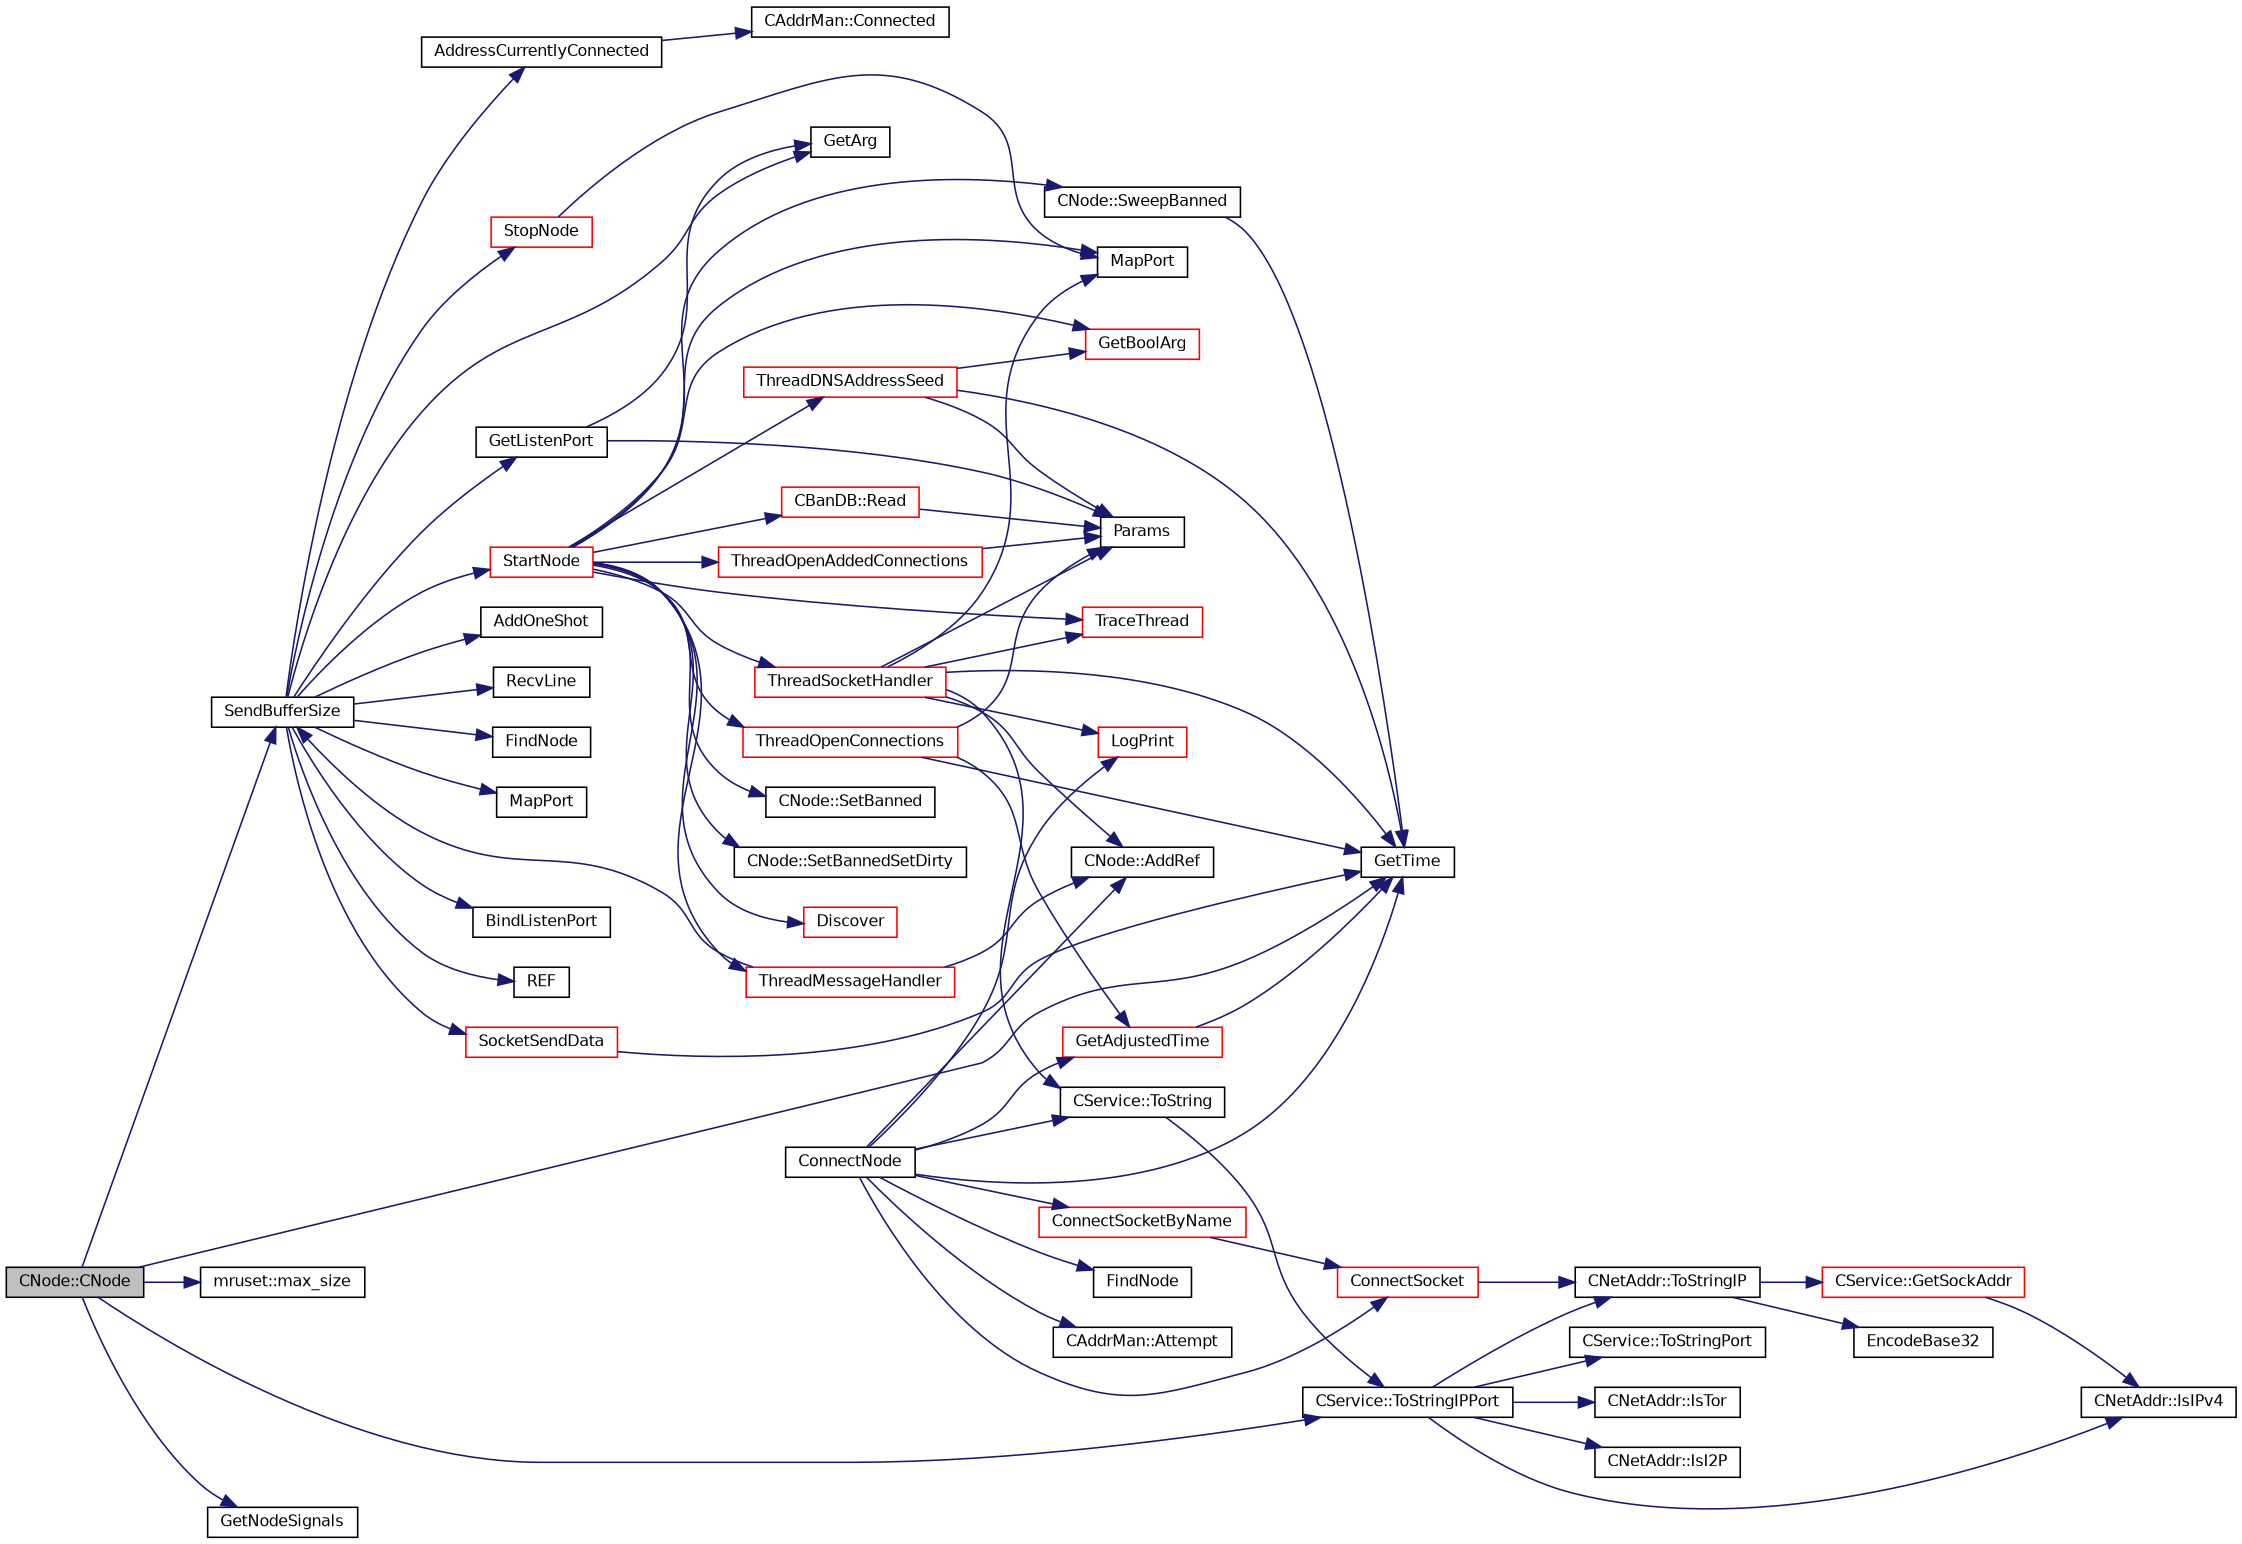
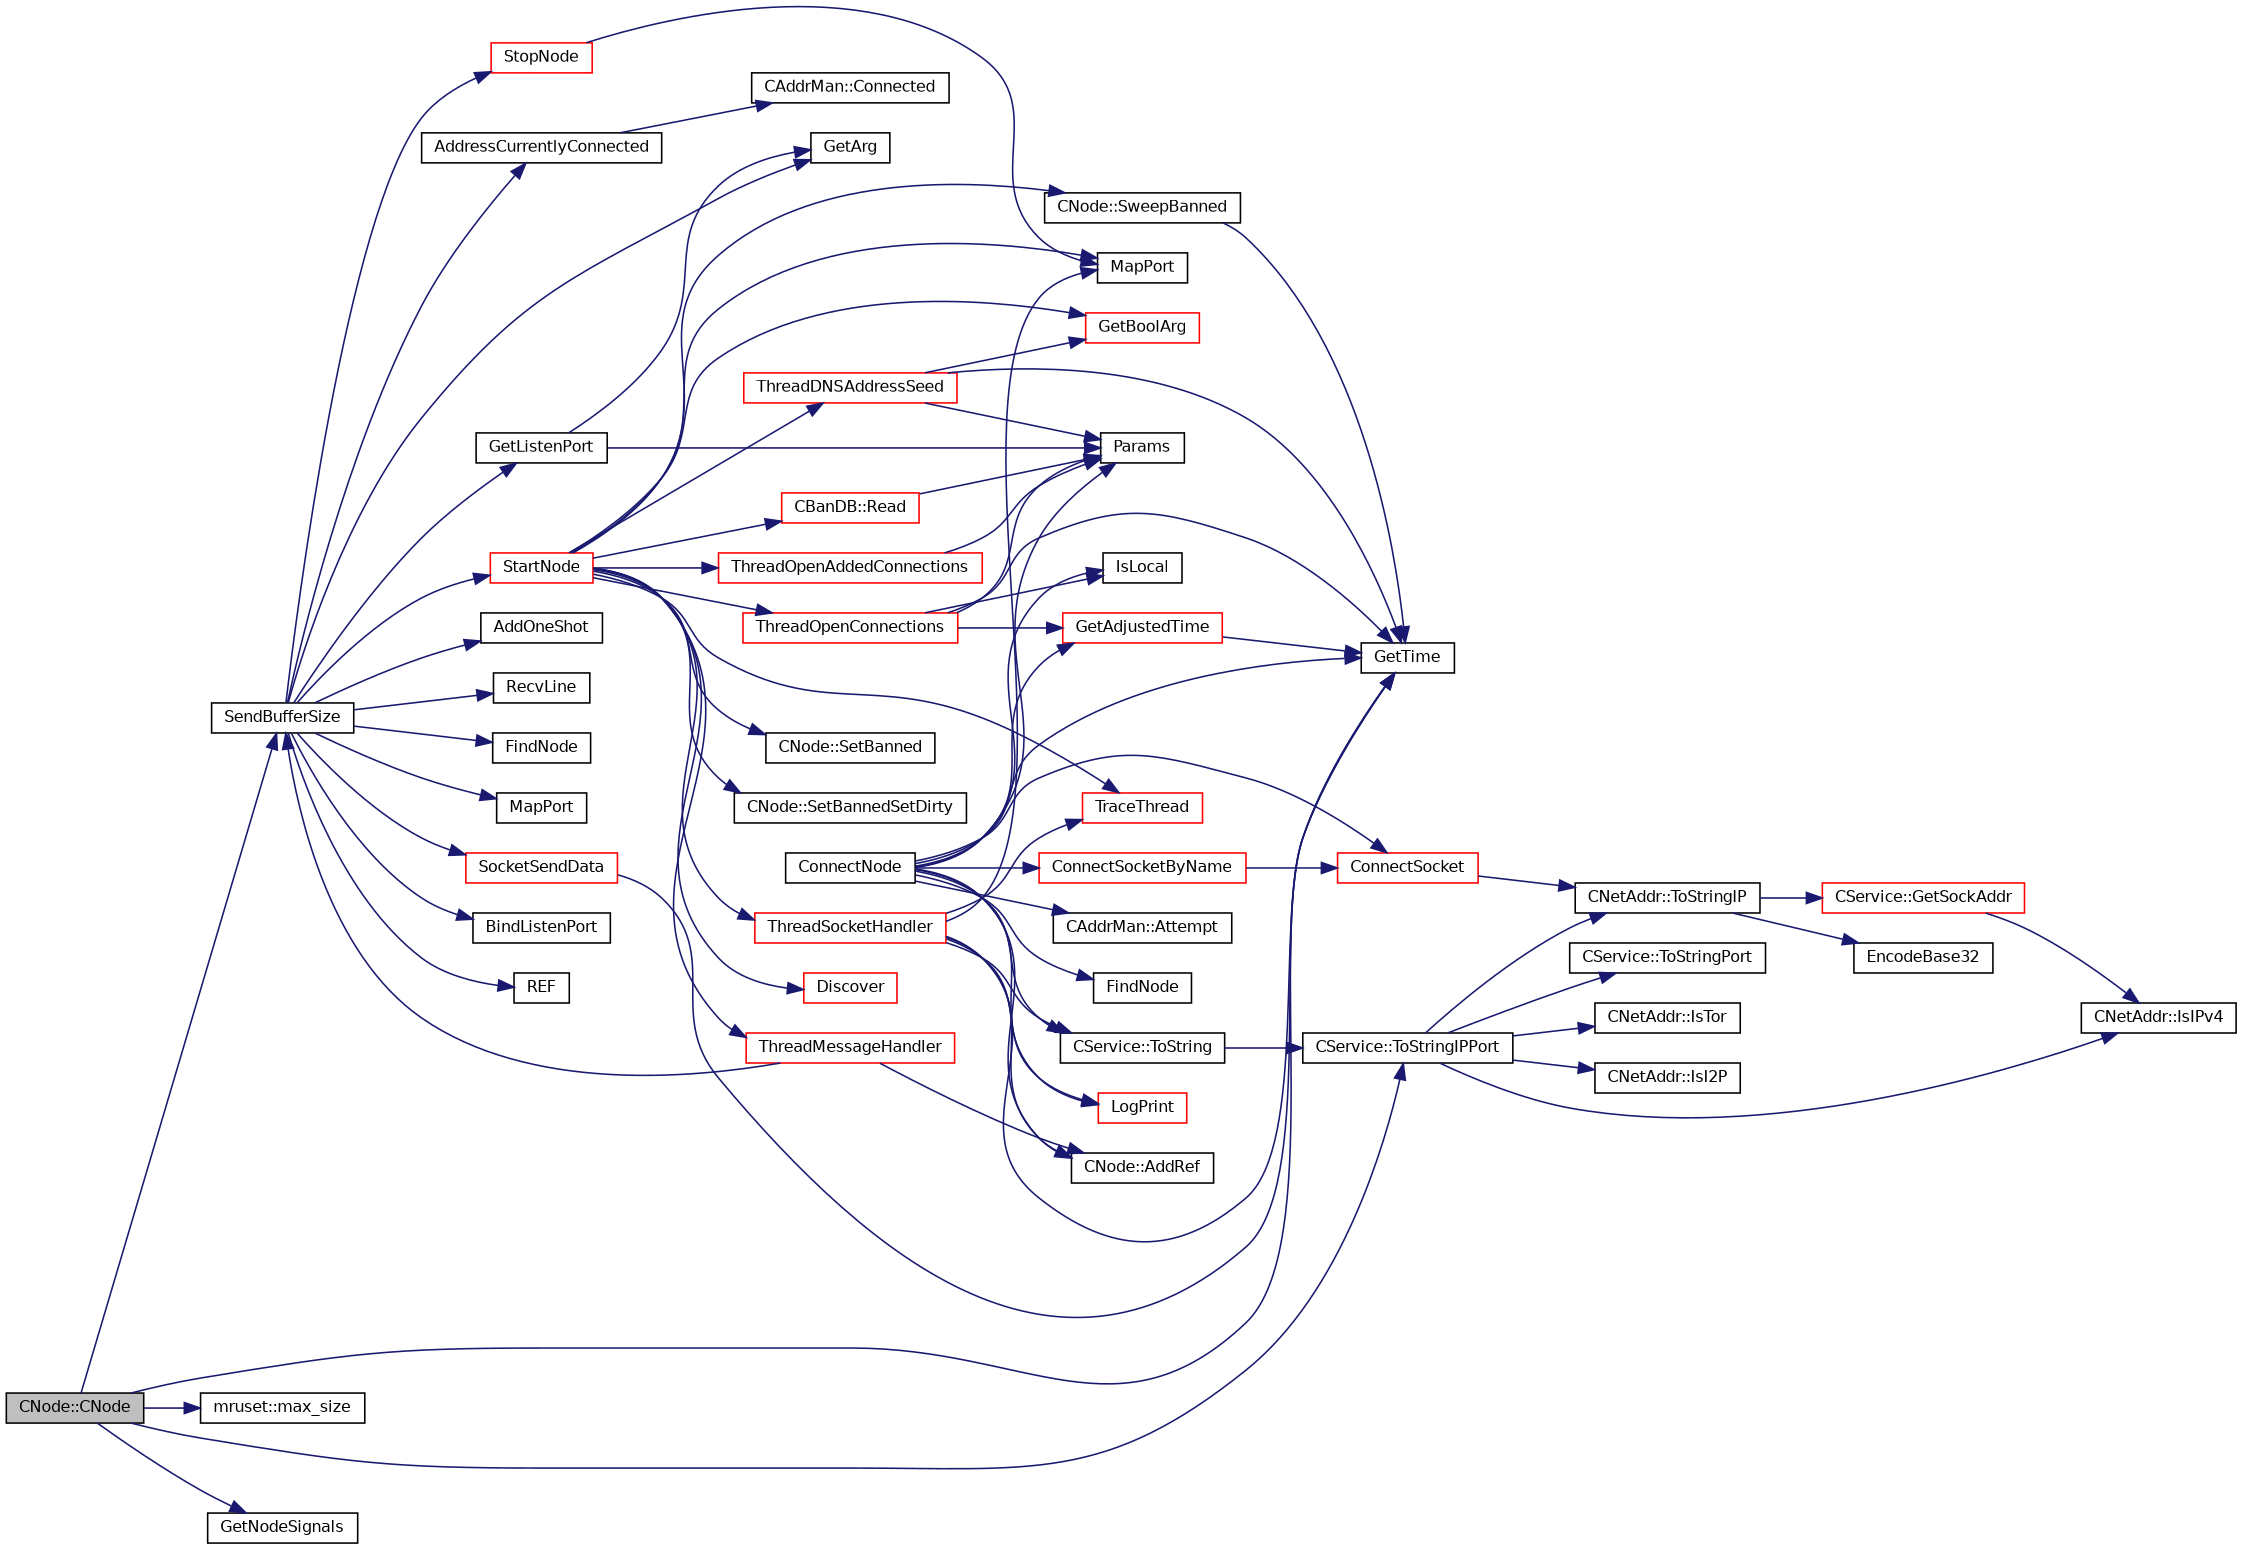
node "IsLocal": added
edge "ThreadSocketHandler" -> "Params": now "ConnectNode" -> "Params"
